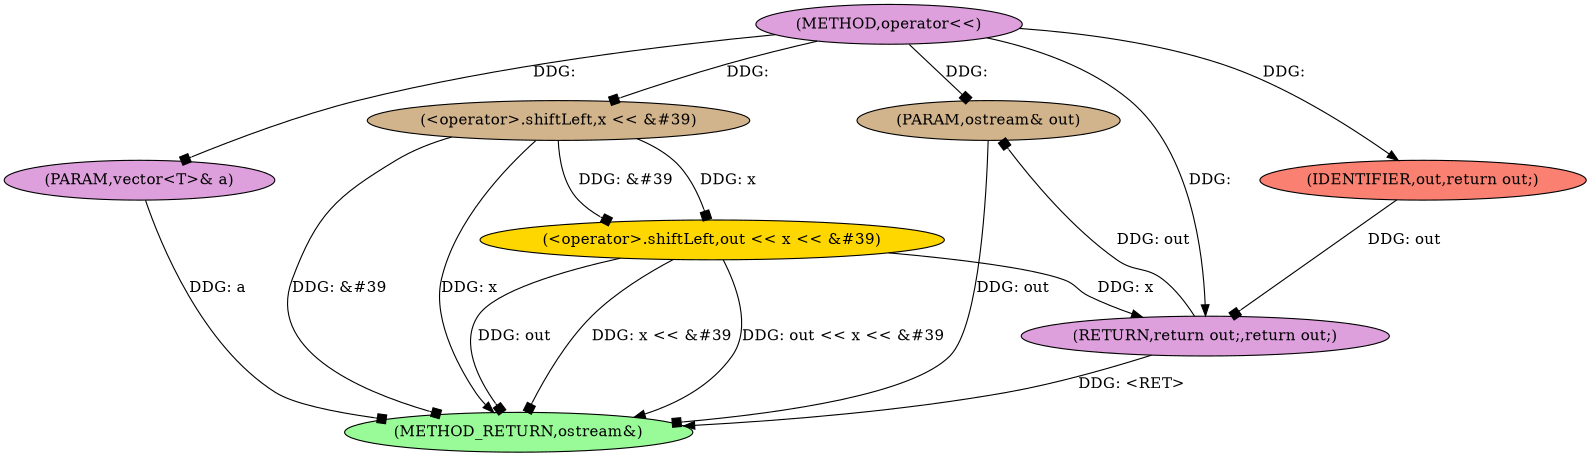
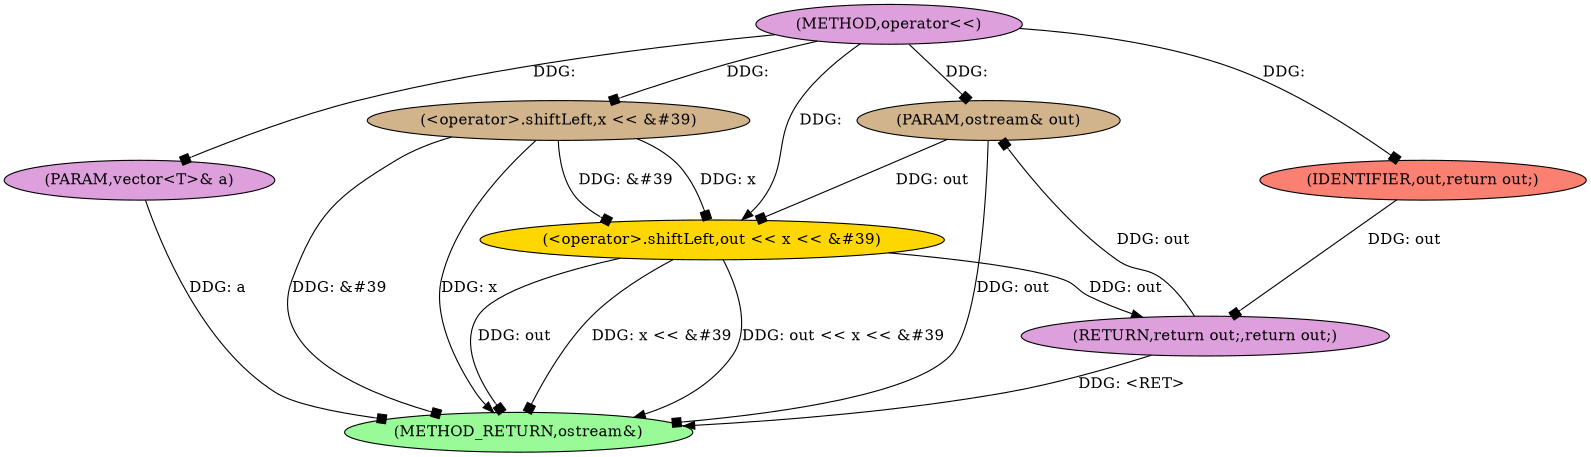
edge "(METHOD,operator<<)" -> "(IDENTIFIER,out,return out;)": arrowhead normal -> box
edge "(METHOD,operator<<)" -> "(RETURN,return out;,return out;)": now "(METHOD,operator<<)" -> "(<operator>.shiftLeft,out << x << &#39)"
edge "(PARAM,ostream& out)" -> "(<operator>.shiftLeft,out << x << &#39)": added, label "DDG: out"
edge "(<operator>.shiftLeft,out << x << &#39)" -> "(RETURN,return out;,return out;)": label "DDG: x" -> "DDG: out"
